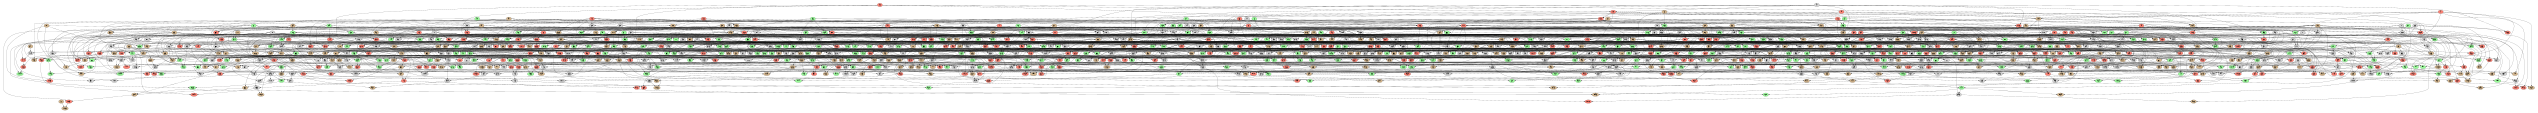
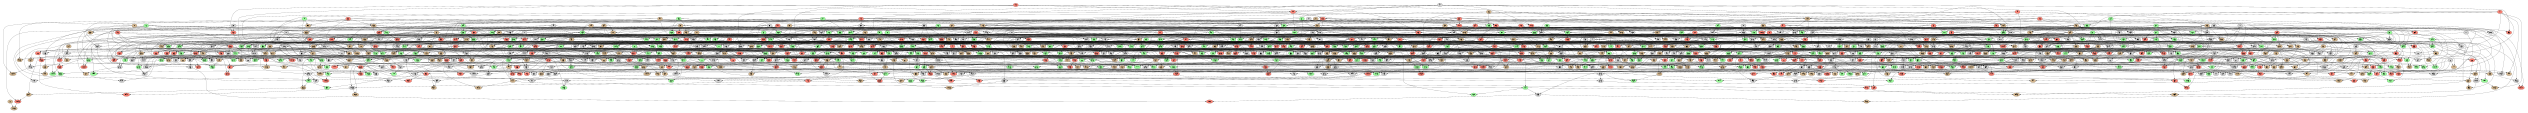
node "959": added
node "870": fillcolor salmon -> lightgrey
